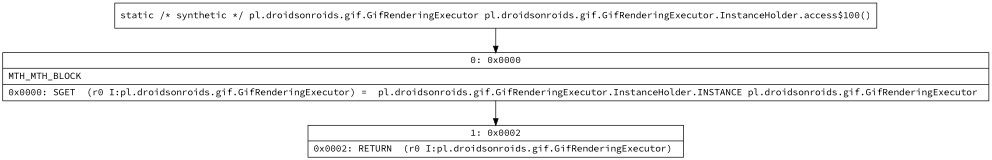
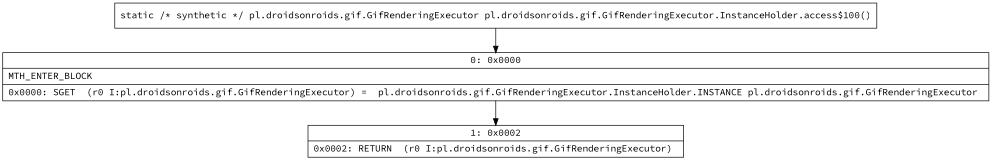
node "0: 0x0000": text "MTH_MTH_BLOCK" -> "MTH_ENTER_BLOCK"
